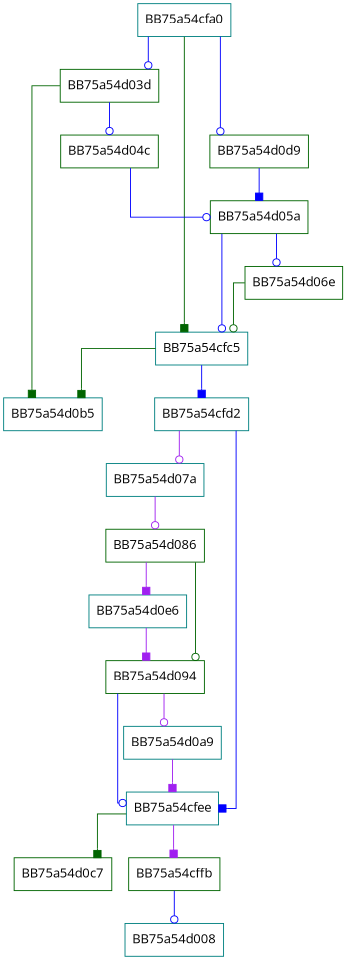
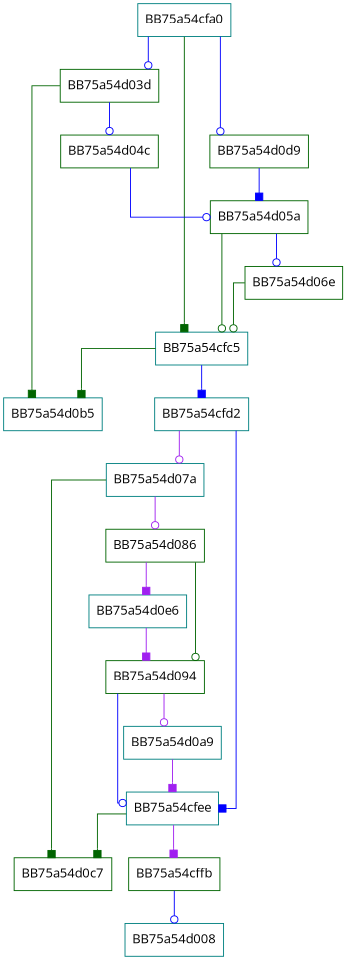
edge "BB75a54d05a" -> "BB75a54cfc5": color blue -> darkgreen
edge "BB75a54d07a" -> "BB75a54d0c7": added
